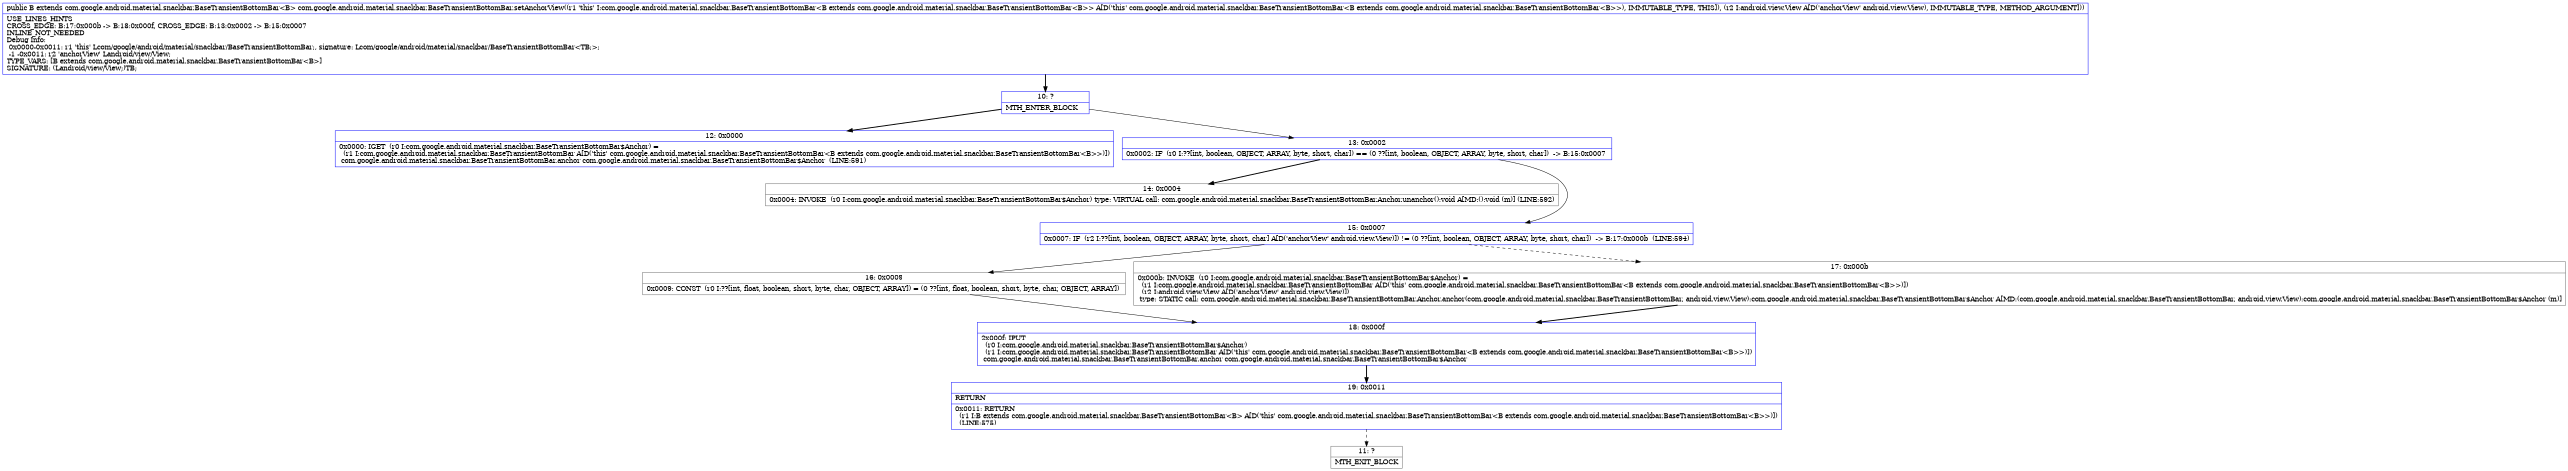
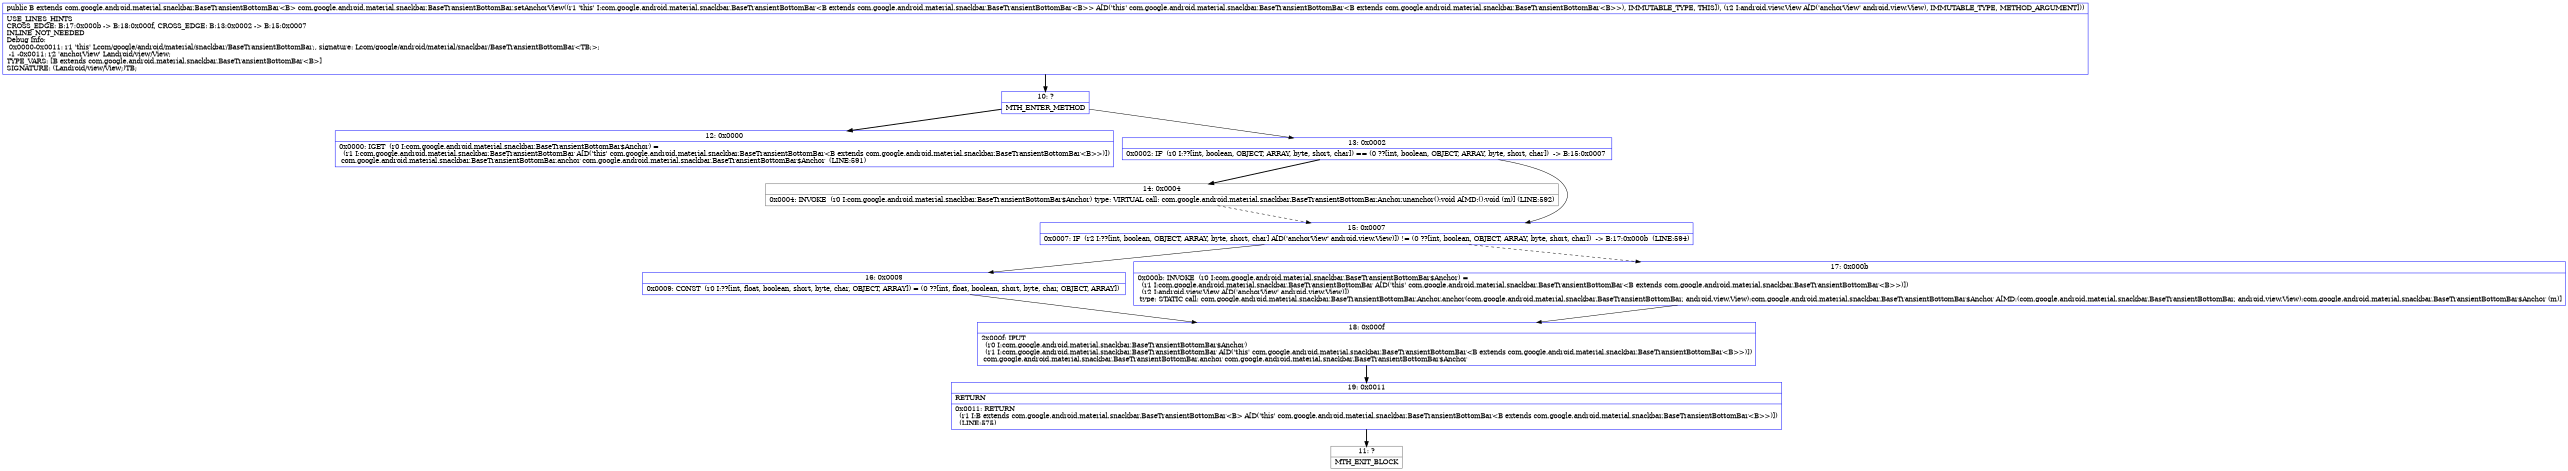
node "10: ?": text "MTH_ENTER_BLOCK" -> "MTH_ENTER_METHOD"
edge "14: 0x0004" -> "15: 0x0007": added
node "16: 0x0009": color gray40 -> blue
node "17: 0x000b": color gray40 -> blue
edge "17: 0x000b" -> "18: 0x000f": style bold -> solid
edge "19: 0x0011" -> "11: ?": style dashed -> bold
